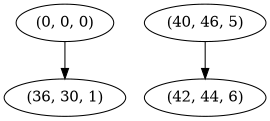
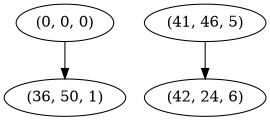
node "(40, 46, 5)": label "(40, 46, 5)" -> "(41, 46, 5)"
node "(36, 30, 1)": label "(36, 30, 1)" -> "(36, 50, 1)"
node "(42, 44, 6)": label "(42, 44, 6)" -> "(42, 24, 6)"
